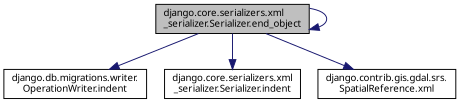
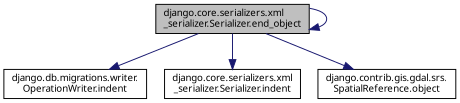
node "django.contrib.gis.gdal.srs. SpatialReference.xml": label "django.contrib.gis.gdal.srs. SpatialReference.xml" -> "django.contrib.gis.gdal.srs. SpatialReference.object"
